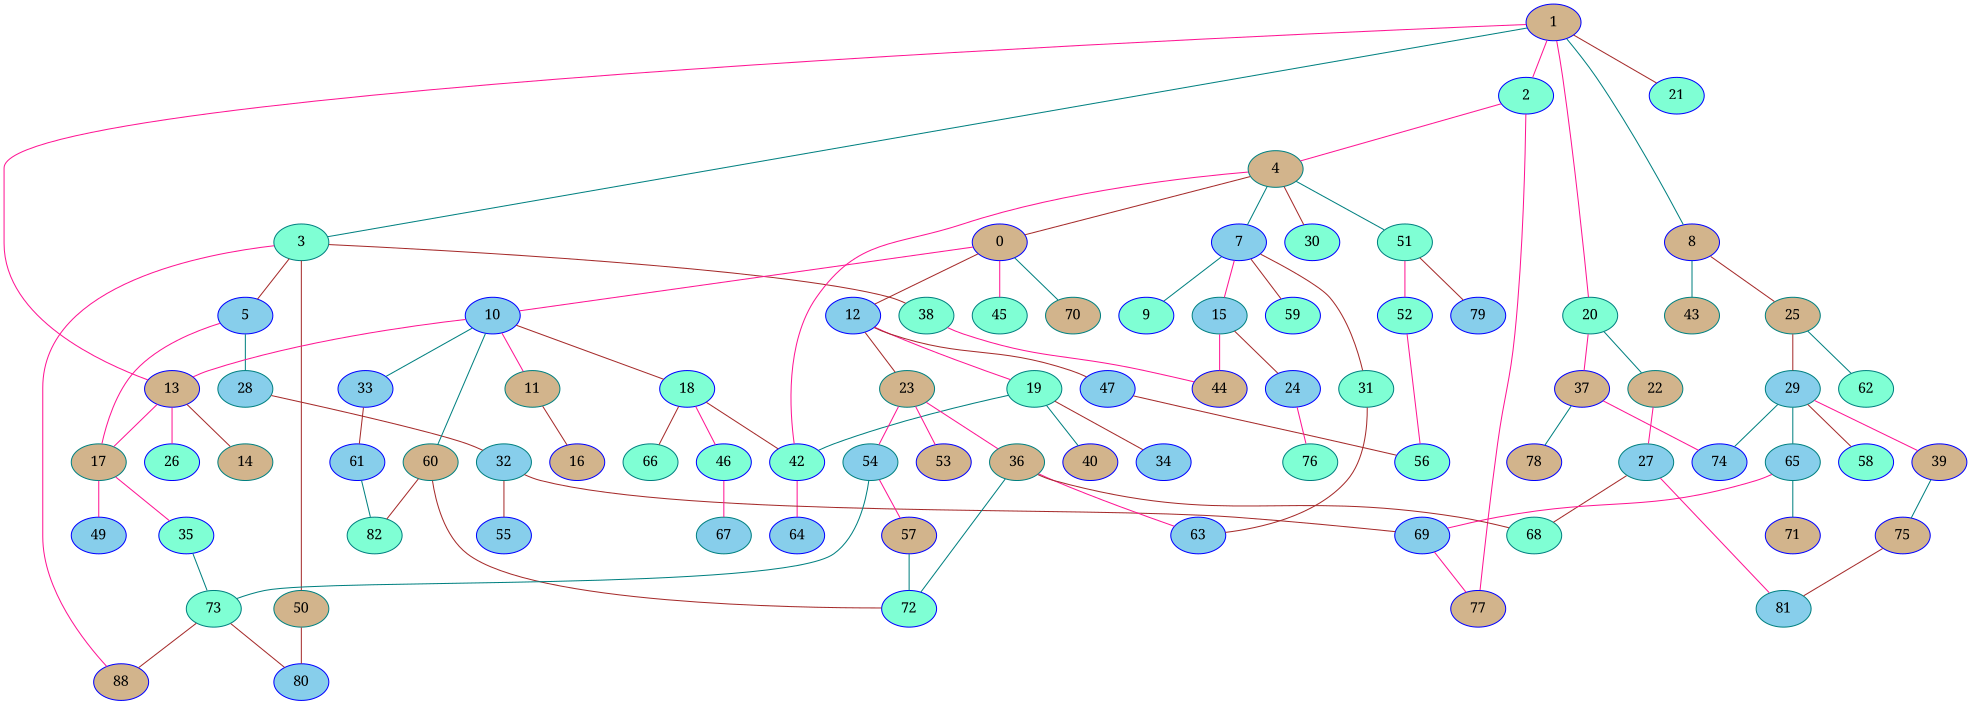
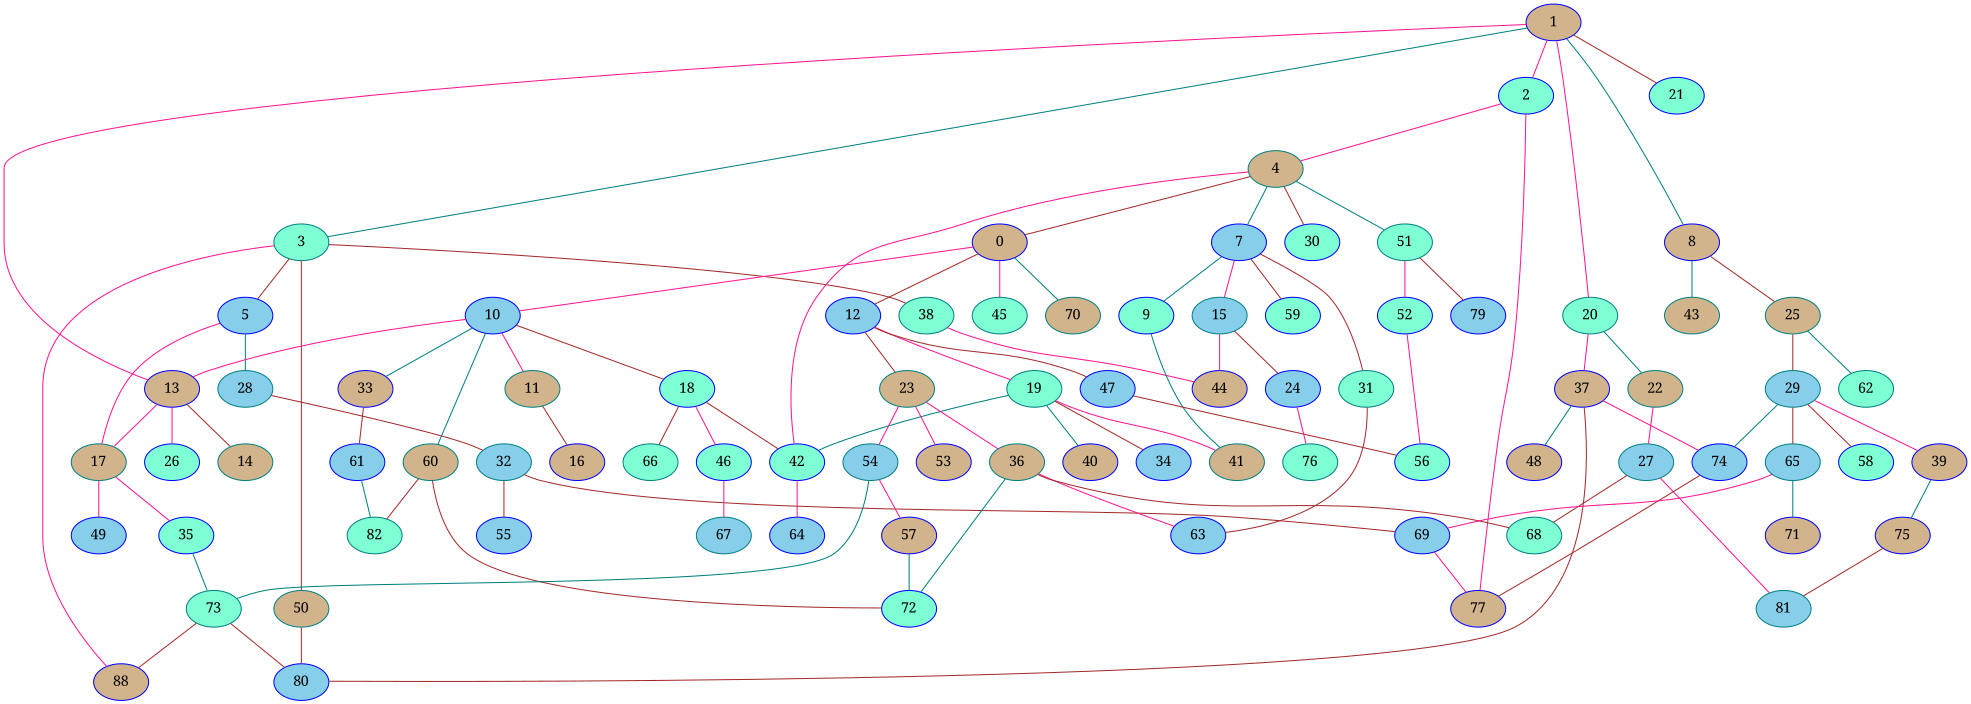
node "33": fillcolor skyblue -> tan
edge "29" -- "65": color teal -> brown
node "41": added
node "78": label "78" -> "48"
edge "74" -- "77": added
edge "37" -- "80": added
